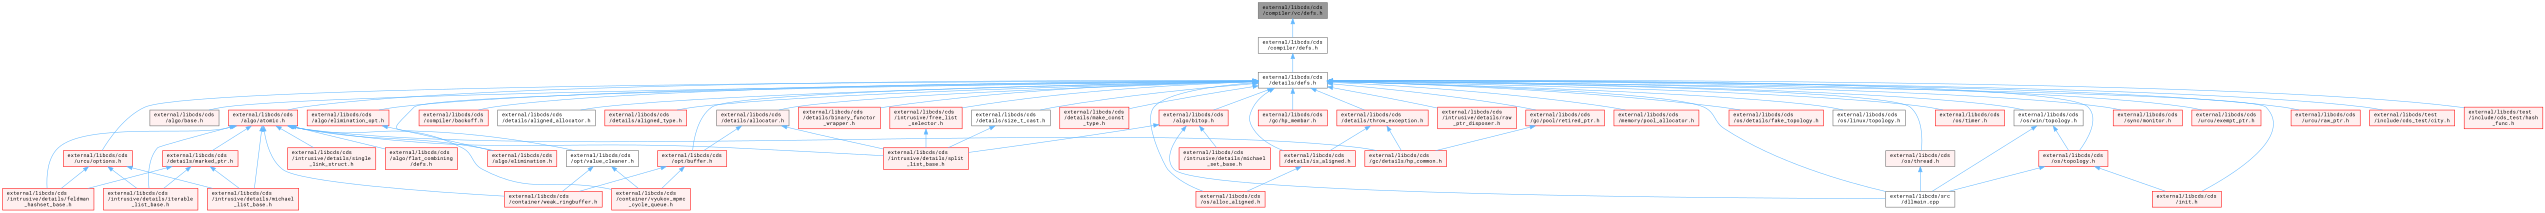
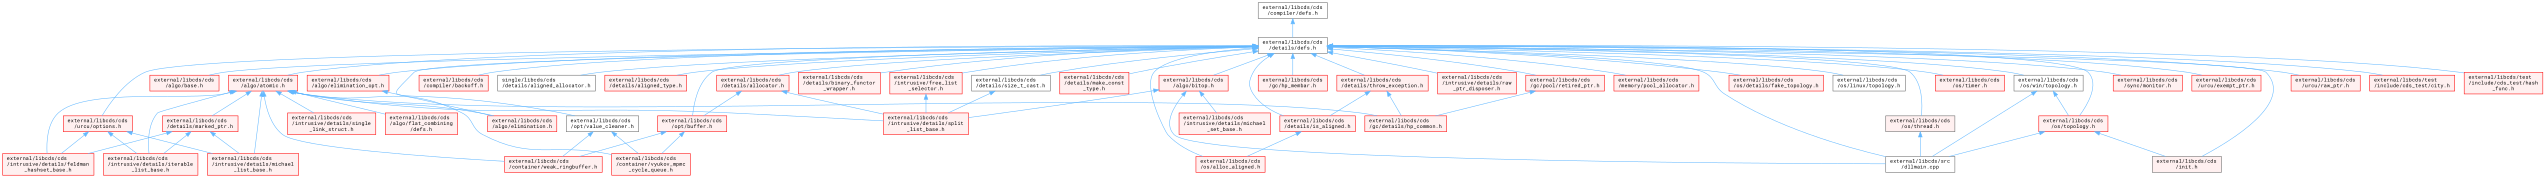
node "external/libcds/cds /compiler/vc/defs.h": removed
node "external/libcds/cds /algo/base.h": color grey40 -> red
node "external/libcds/cds /details/aligned_allocator.h": label "external/libcds/cds /details/aligned_allocator.h" -> "single/libcds/cds /details/aligned_allocator.h"
node "external/libcds/cds /details/allocator.h": color grey40 -> red
node "external/libcds/cds /init.h": color red -> grey40
